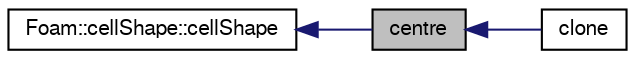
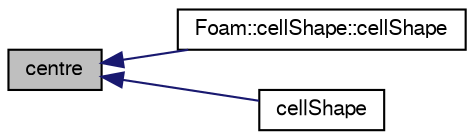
edge "centre" -> "Foam::cellShape::cellShape": reversed
node "clone": label "clone" -> "cellShape"
